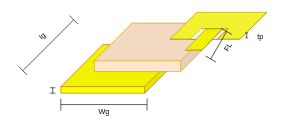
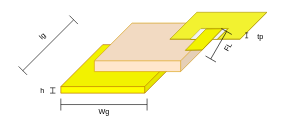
node "h": added
